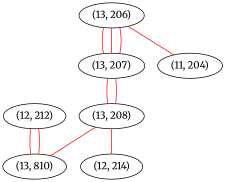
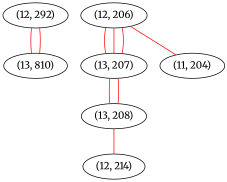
node "(13, 206)": label "(13, 206)" -> "(12, 206)"
node "(12, 212)": label "(12, 212)" -> "(12, 292)"
edge "(13, 208)" -- "(13, 810)": removed
